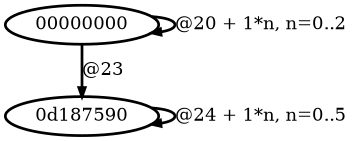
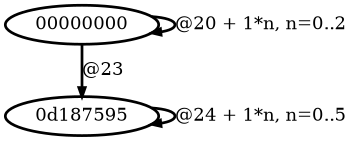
node "0d187590": label "0d187590" -> "0d187595"
